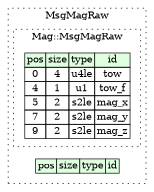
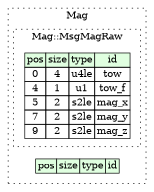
cluster "MsgMagRaw": label "MsgMagRaw" -> "Mag"
